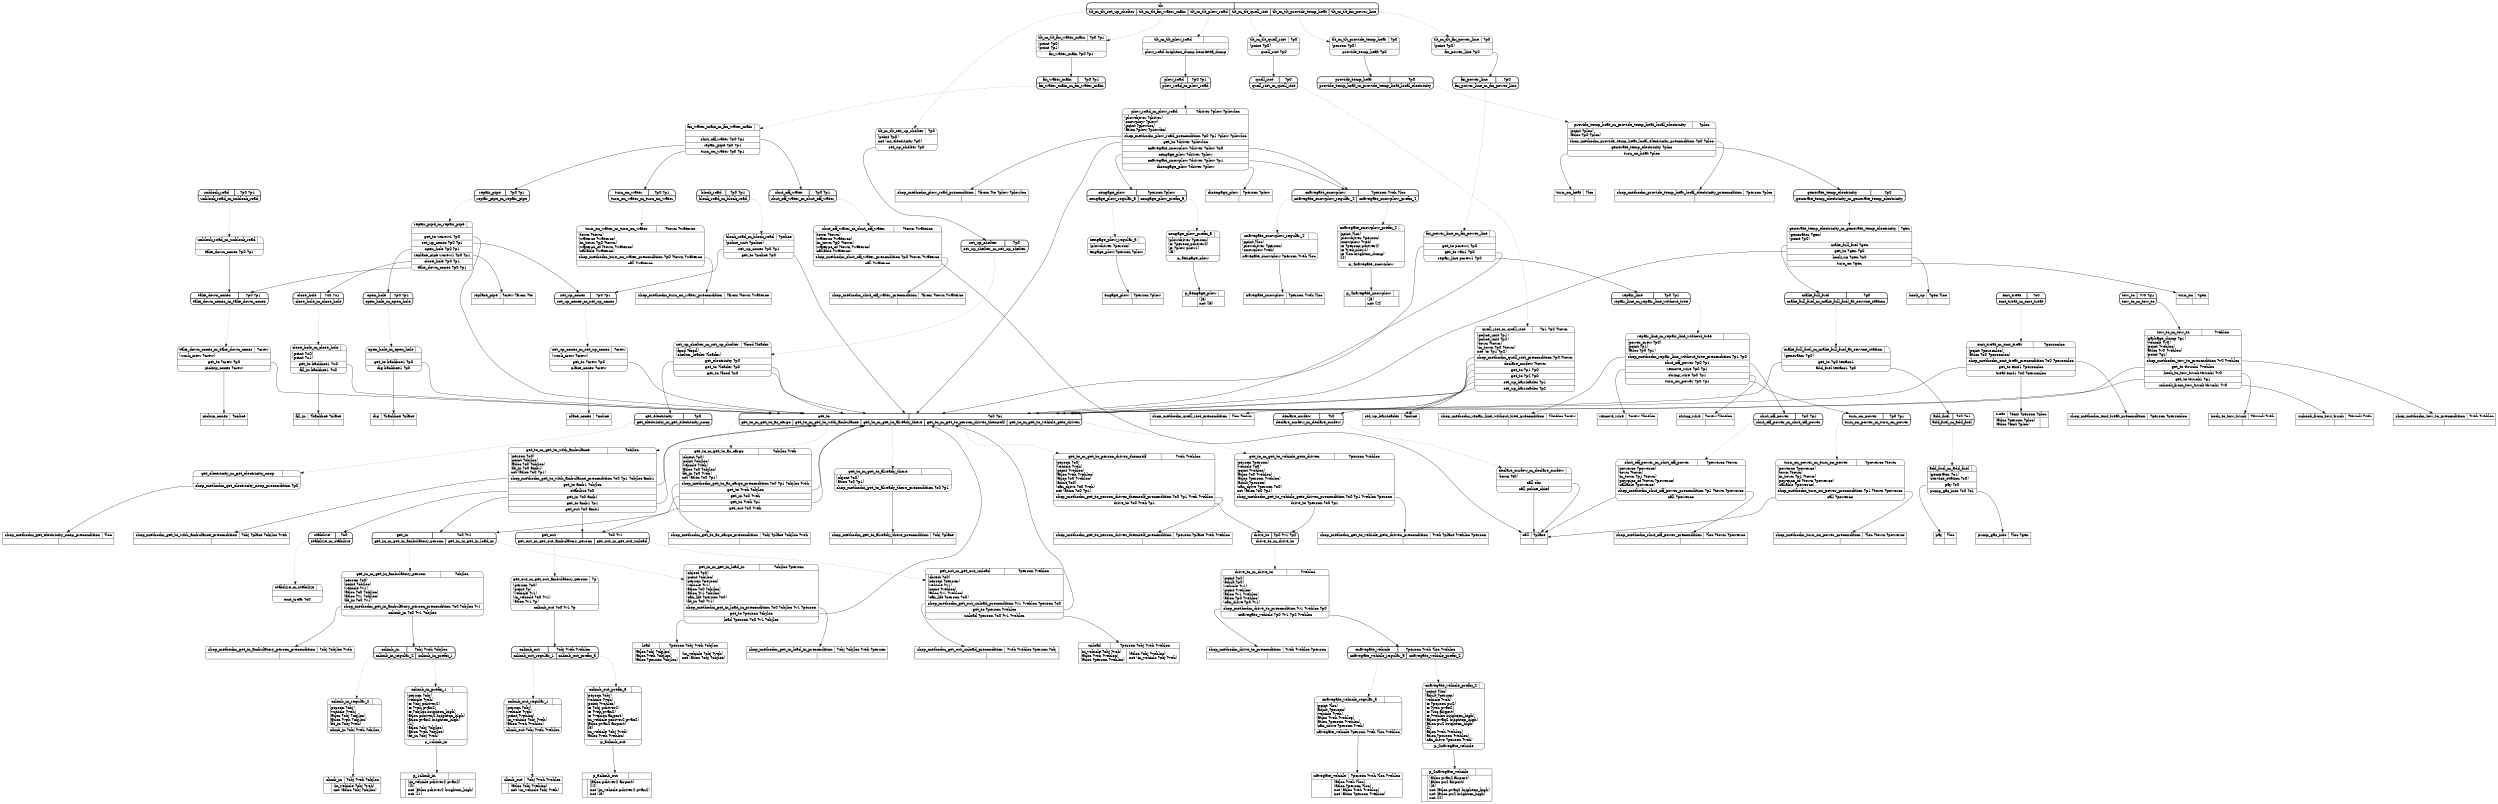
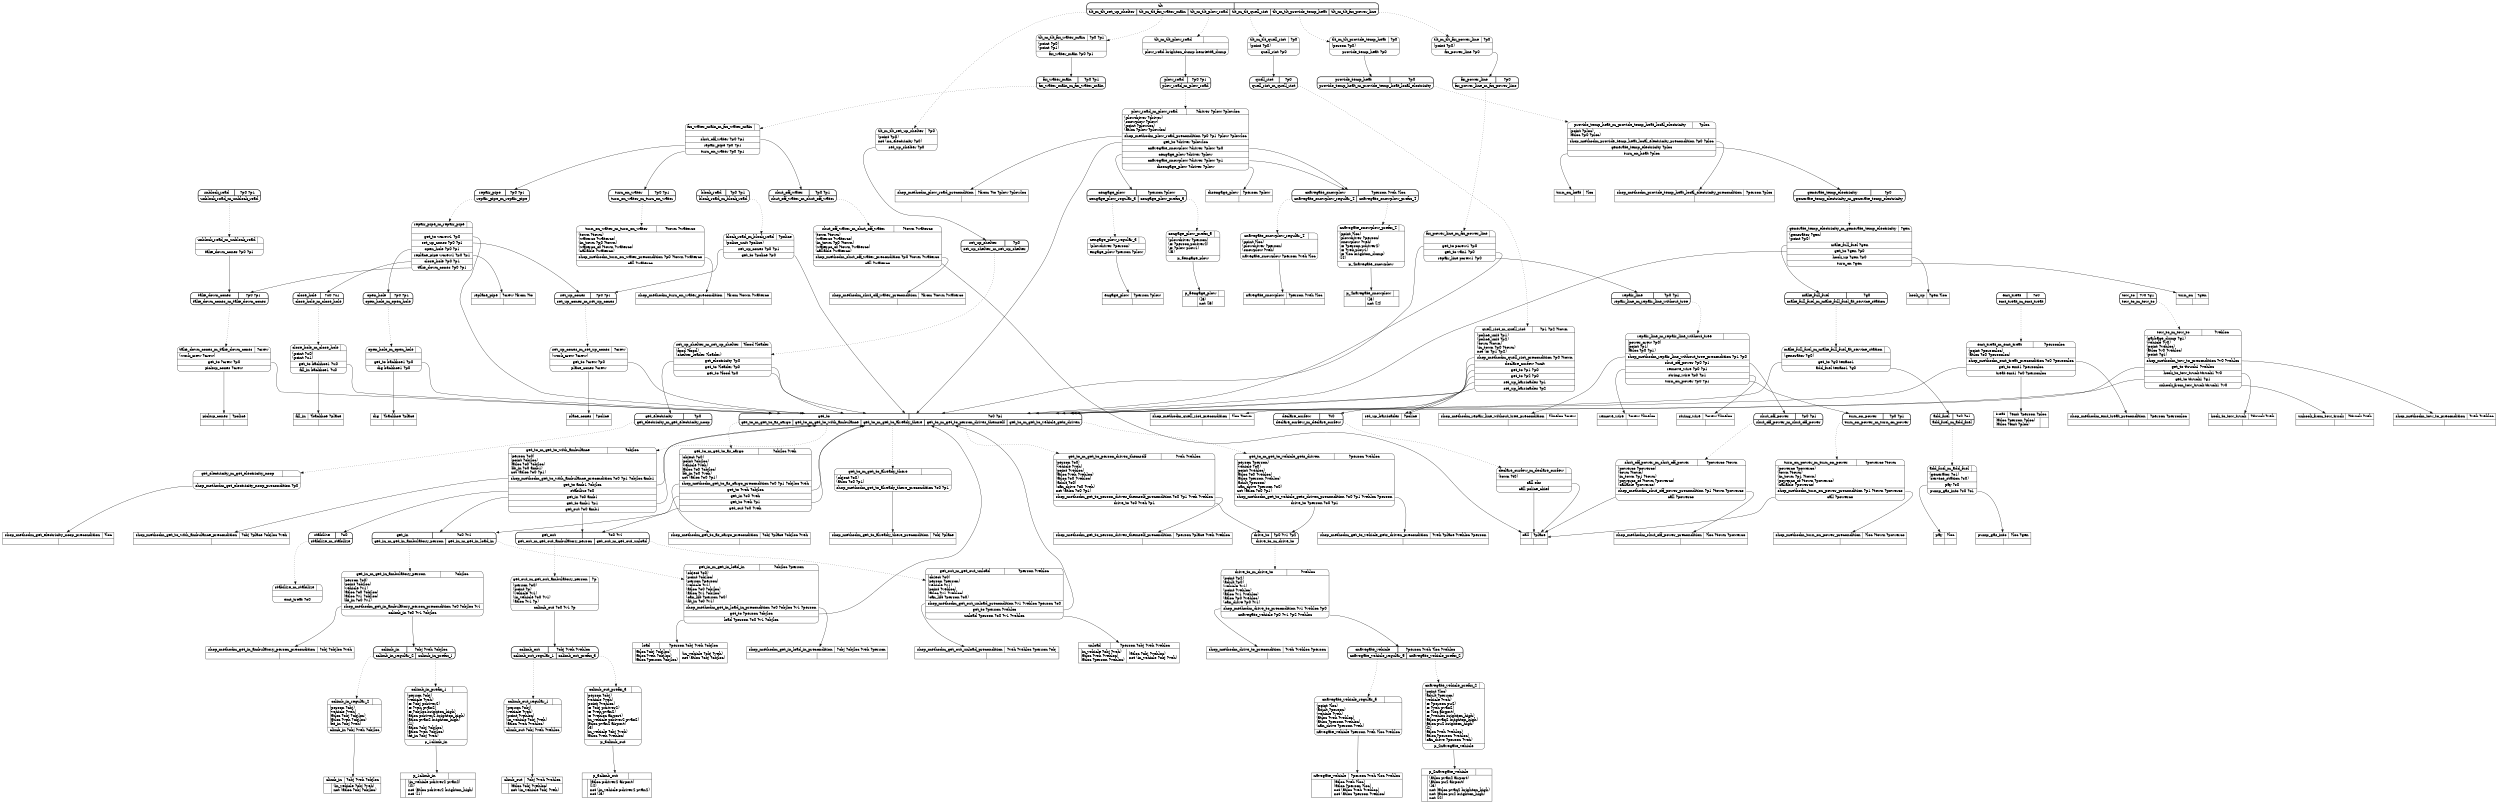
edge "tow_to" -> "tow_to_m_tow_to": style solid -> dotted
node "quell_riot_m_quell_riot": text "declare_curfew ?town" -> "declare_curfew ?unit"
